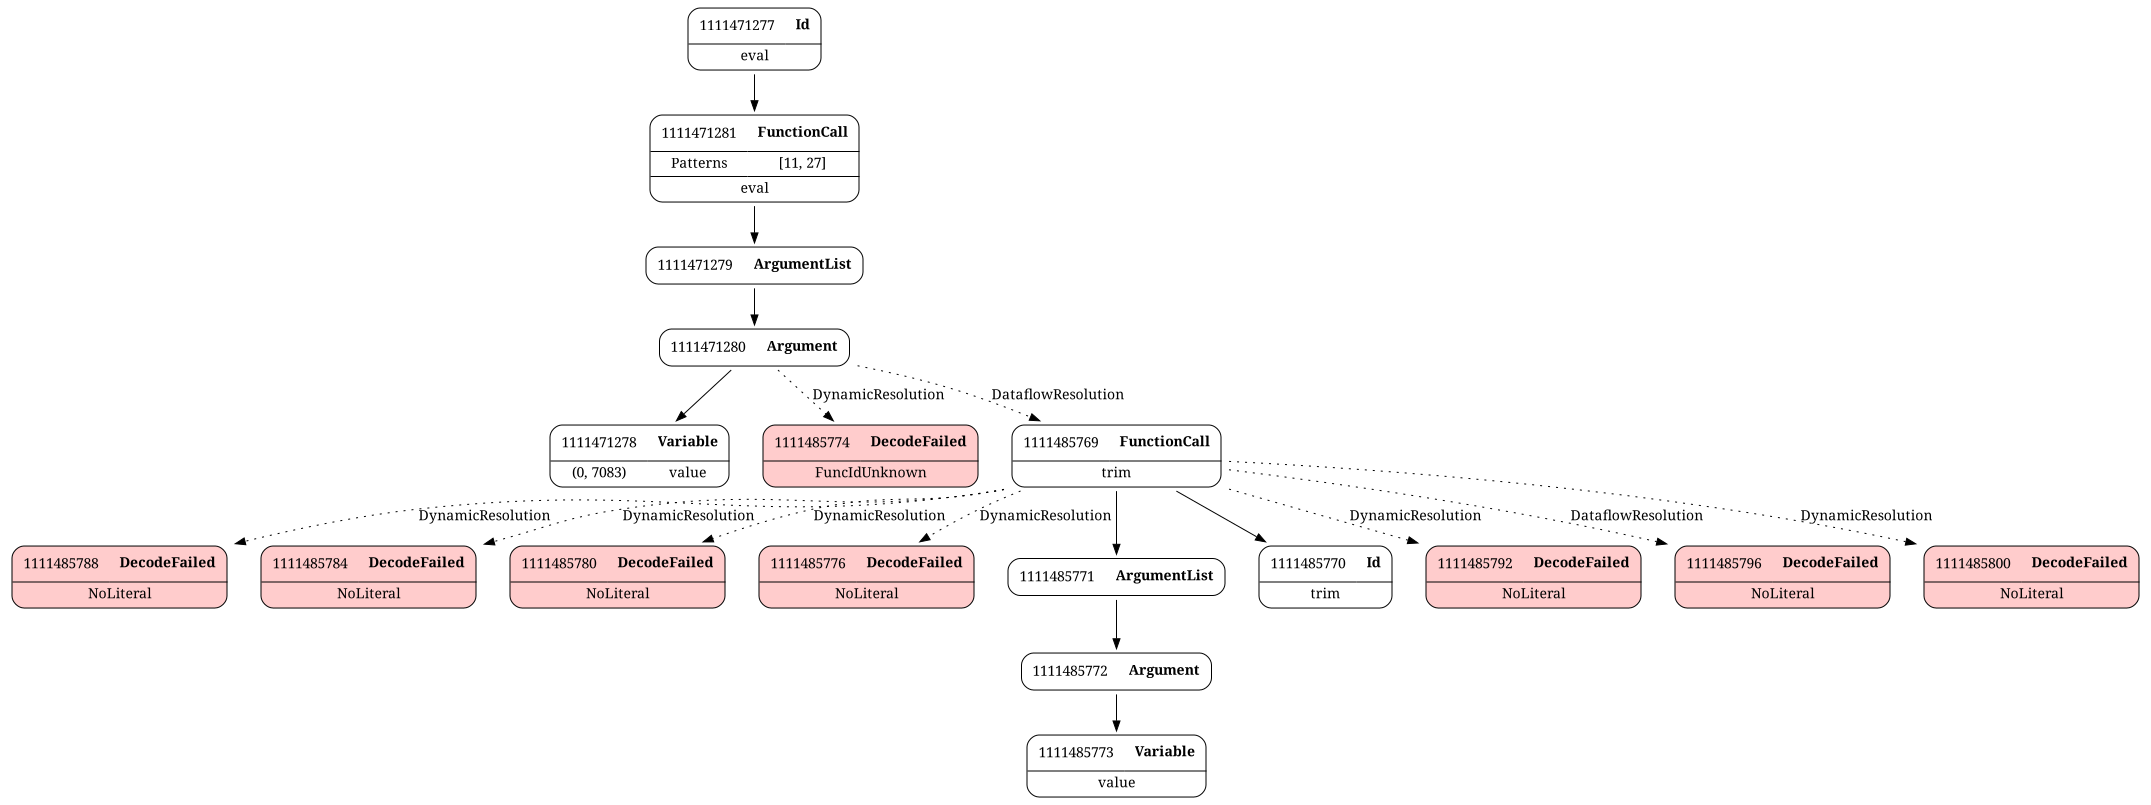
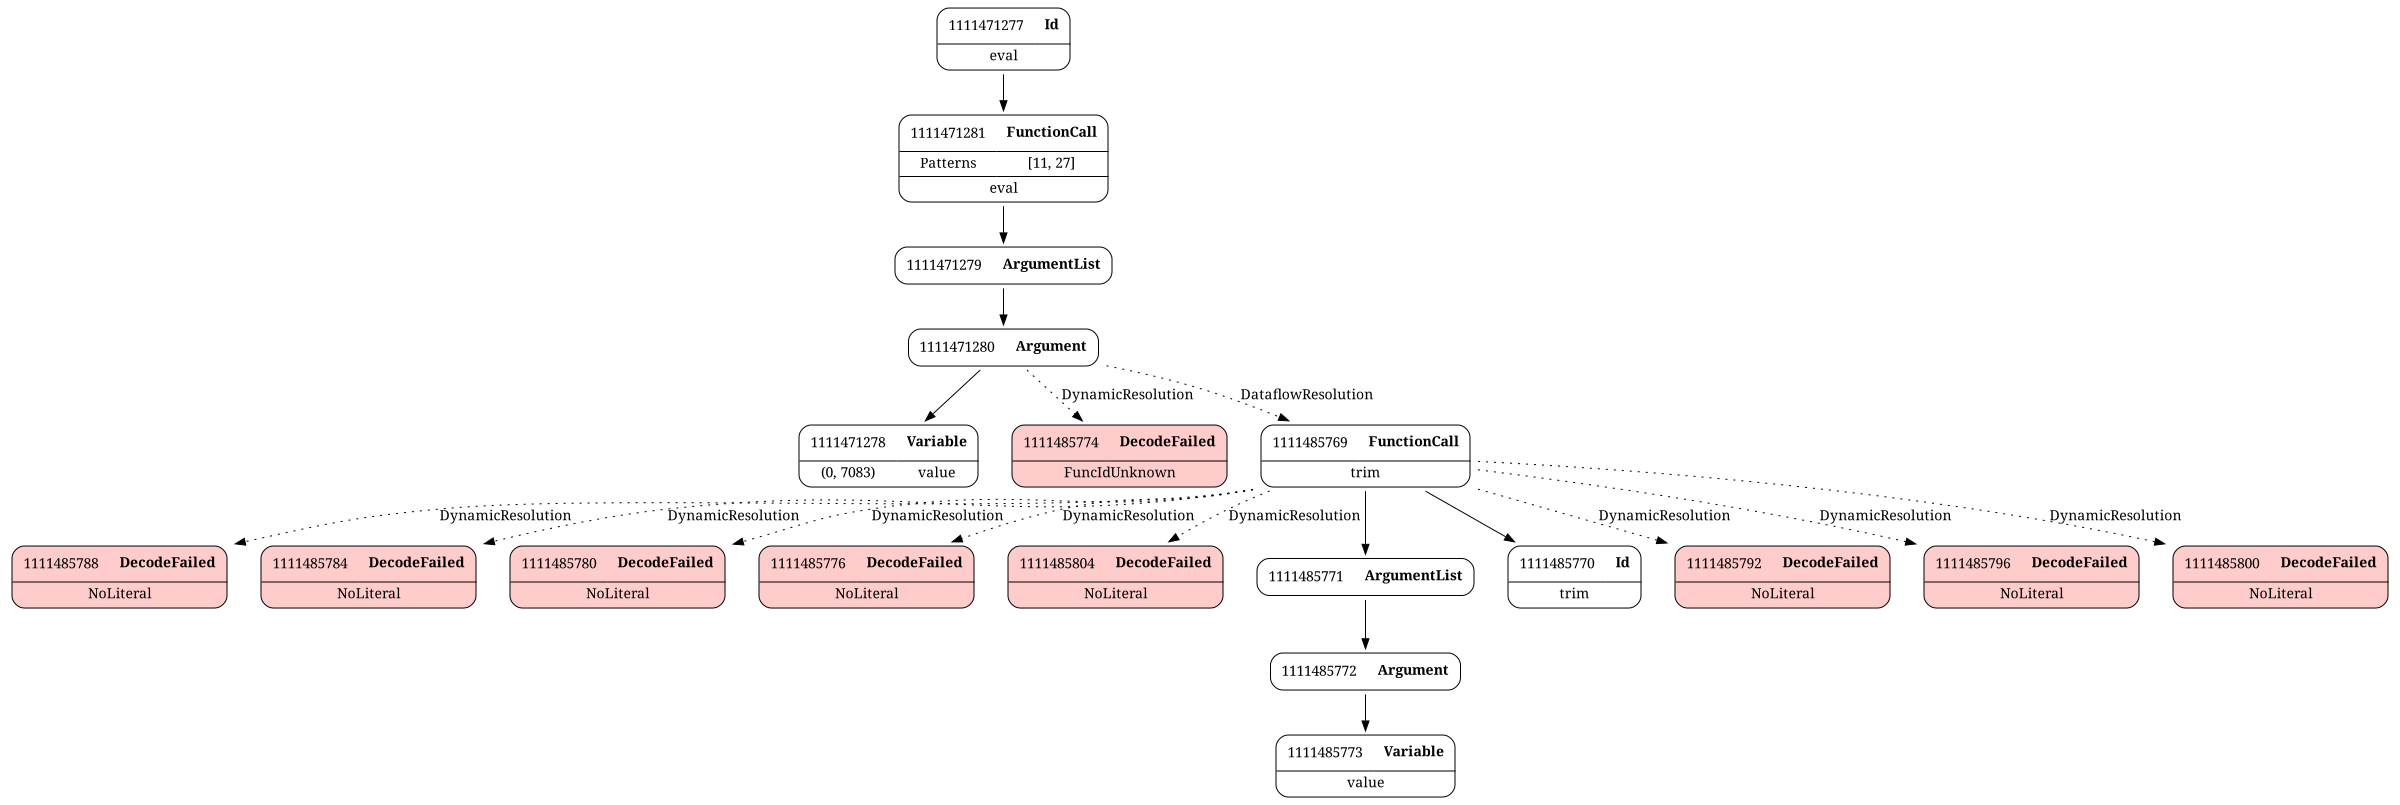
edge "1111485769" -> "1111485796": label "DataflowResolution" -> "DynamicResolution"
node "1111485804": added
